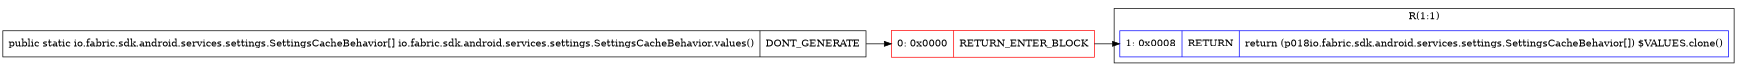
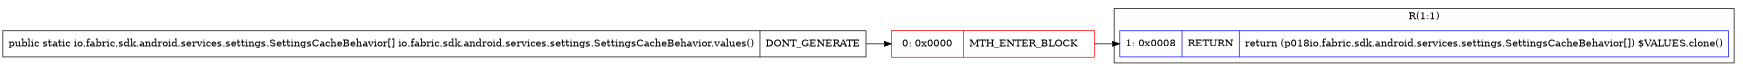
node "0: 0x0000": text "RETURN_ENTER_BLOCK" -> "MTH_ENTER_BLOCK"
